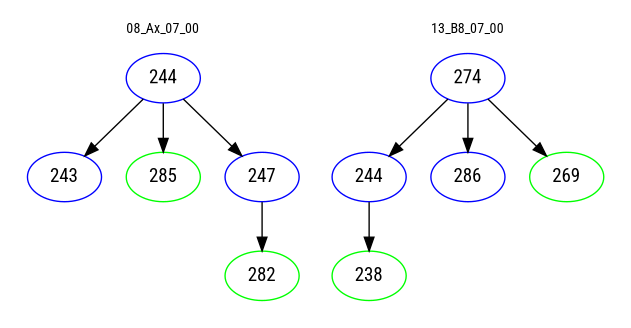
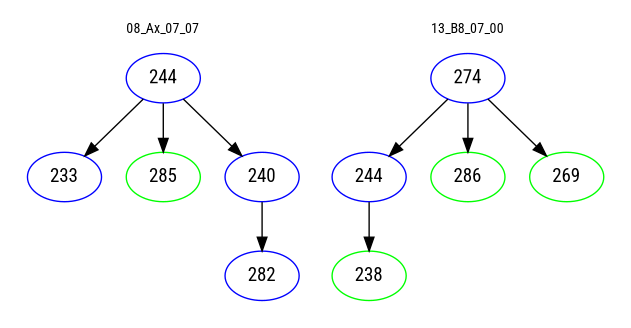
cluster "08_Ax_07_00": label "08_Ax_07_00" -> "08_Ax_07_07"
node "243": label "243" -> "233"
node "247": label "247" -> "240"
node "286": color blue -> green
node "282": color green -> blue
